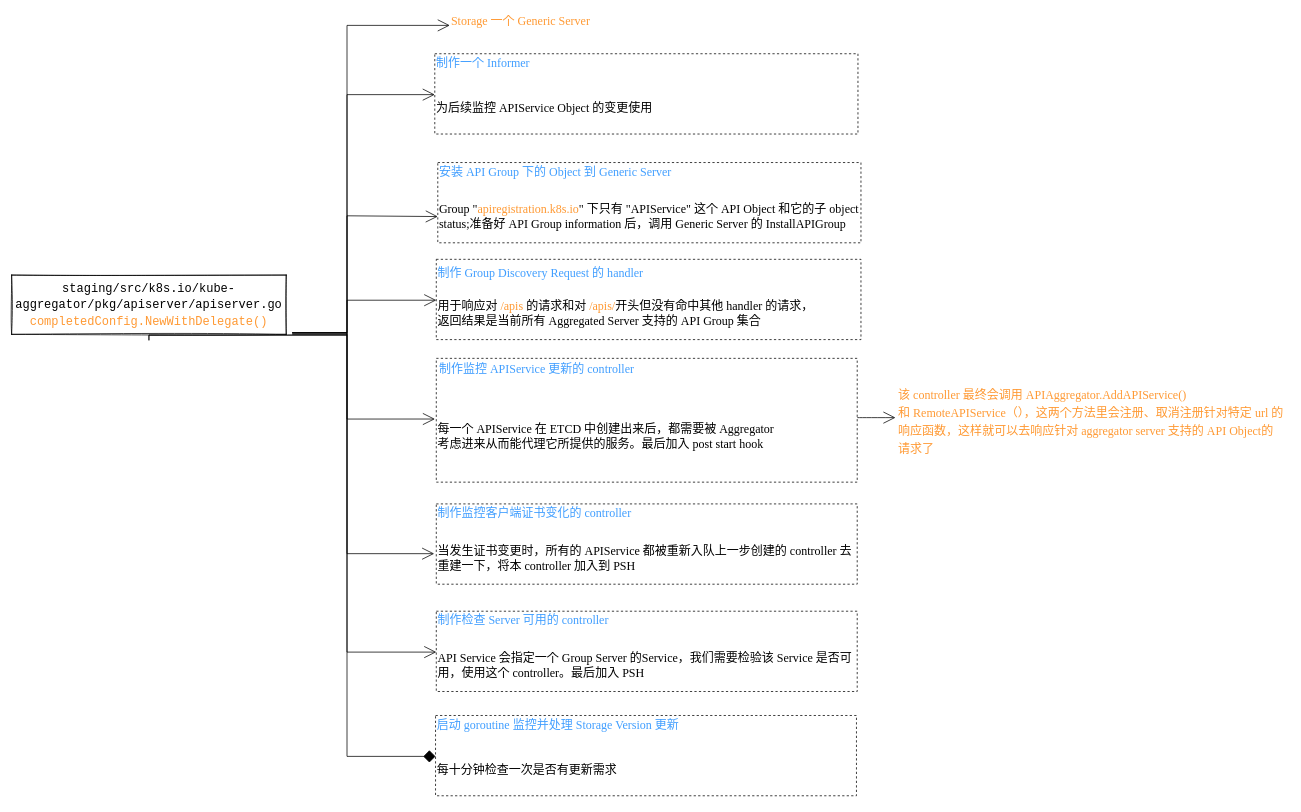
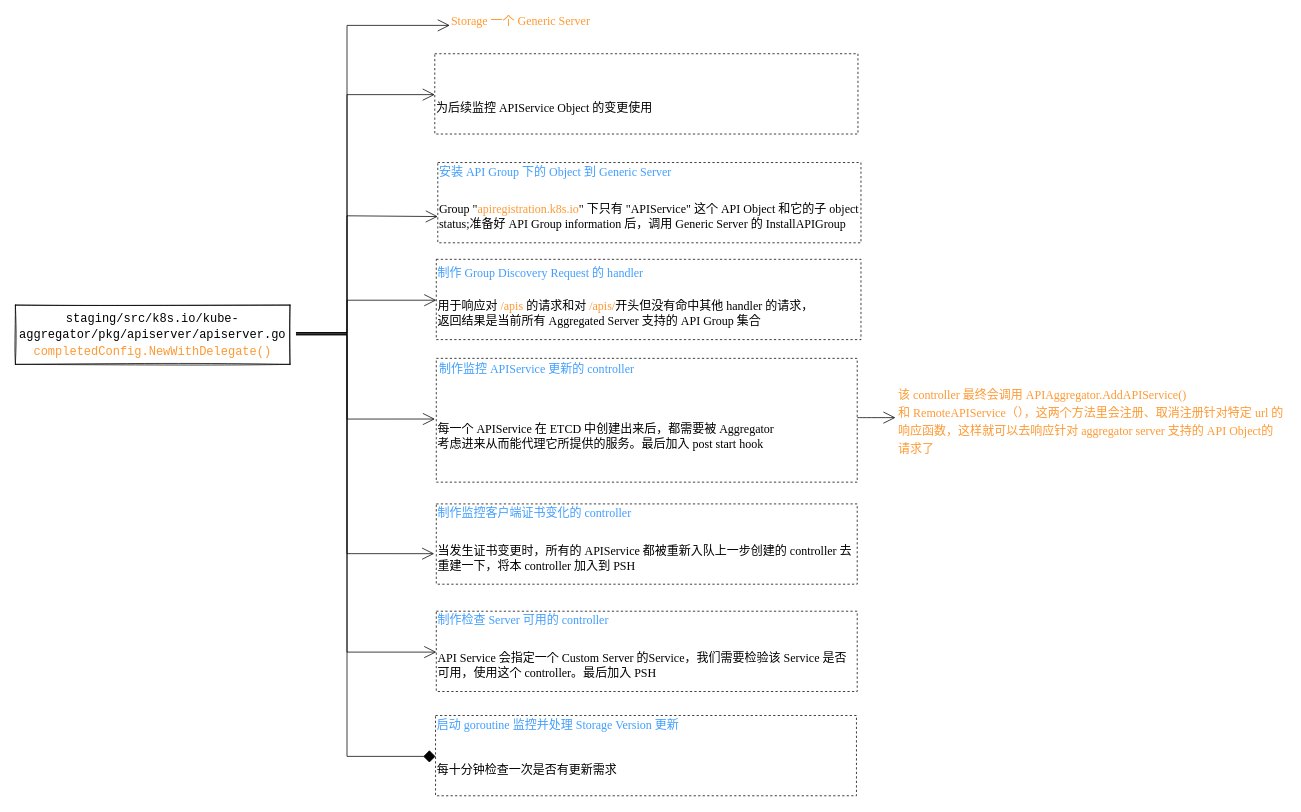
node "制作一个 Informer": removed
node "staging/src/k8s.io/kube-aggregator/pkg/apiserver/apiserver.go completedConfig.NewWithDelegate()": moved (149, 305) -> (153, 335)
node "API Service 会指定一个 Group Server 的Service，我们需要检验该 Service 是否可用，使用这个 controller。最后加入 PSH": label "API Service 会指定一个 Group Server 的Service，我们需要检验该 Service 是否可用，使用这个 controller。最后加入 PSH" -> "API Service 会指定一个 Custom Server 的Service，我们需要检验该 Service 是否可用，使用这个 controller。最后加入 PSH"
